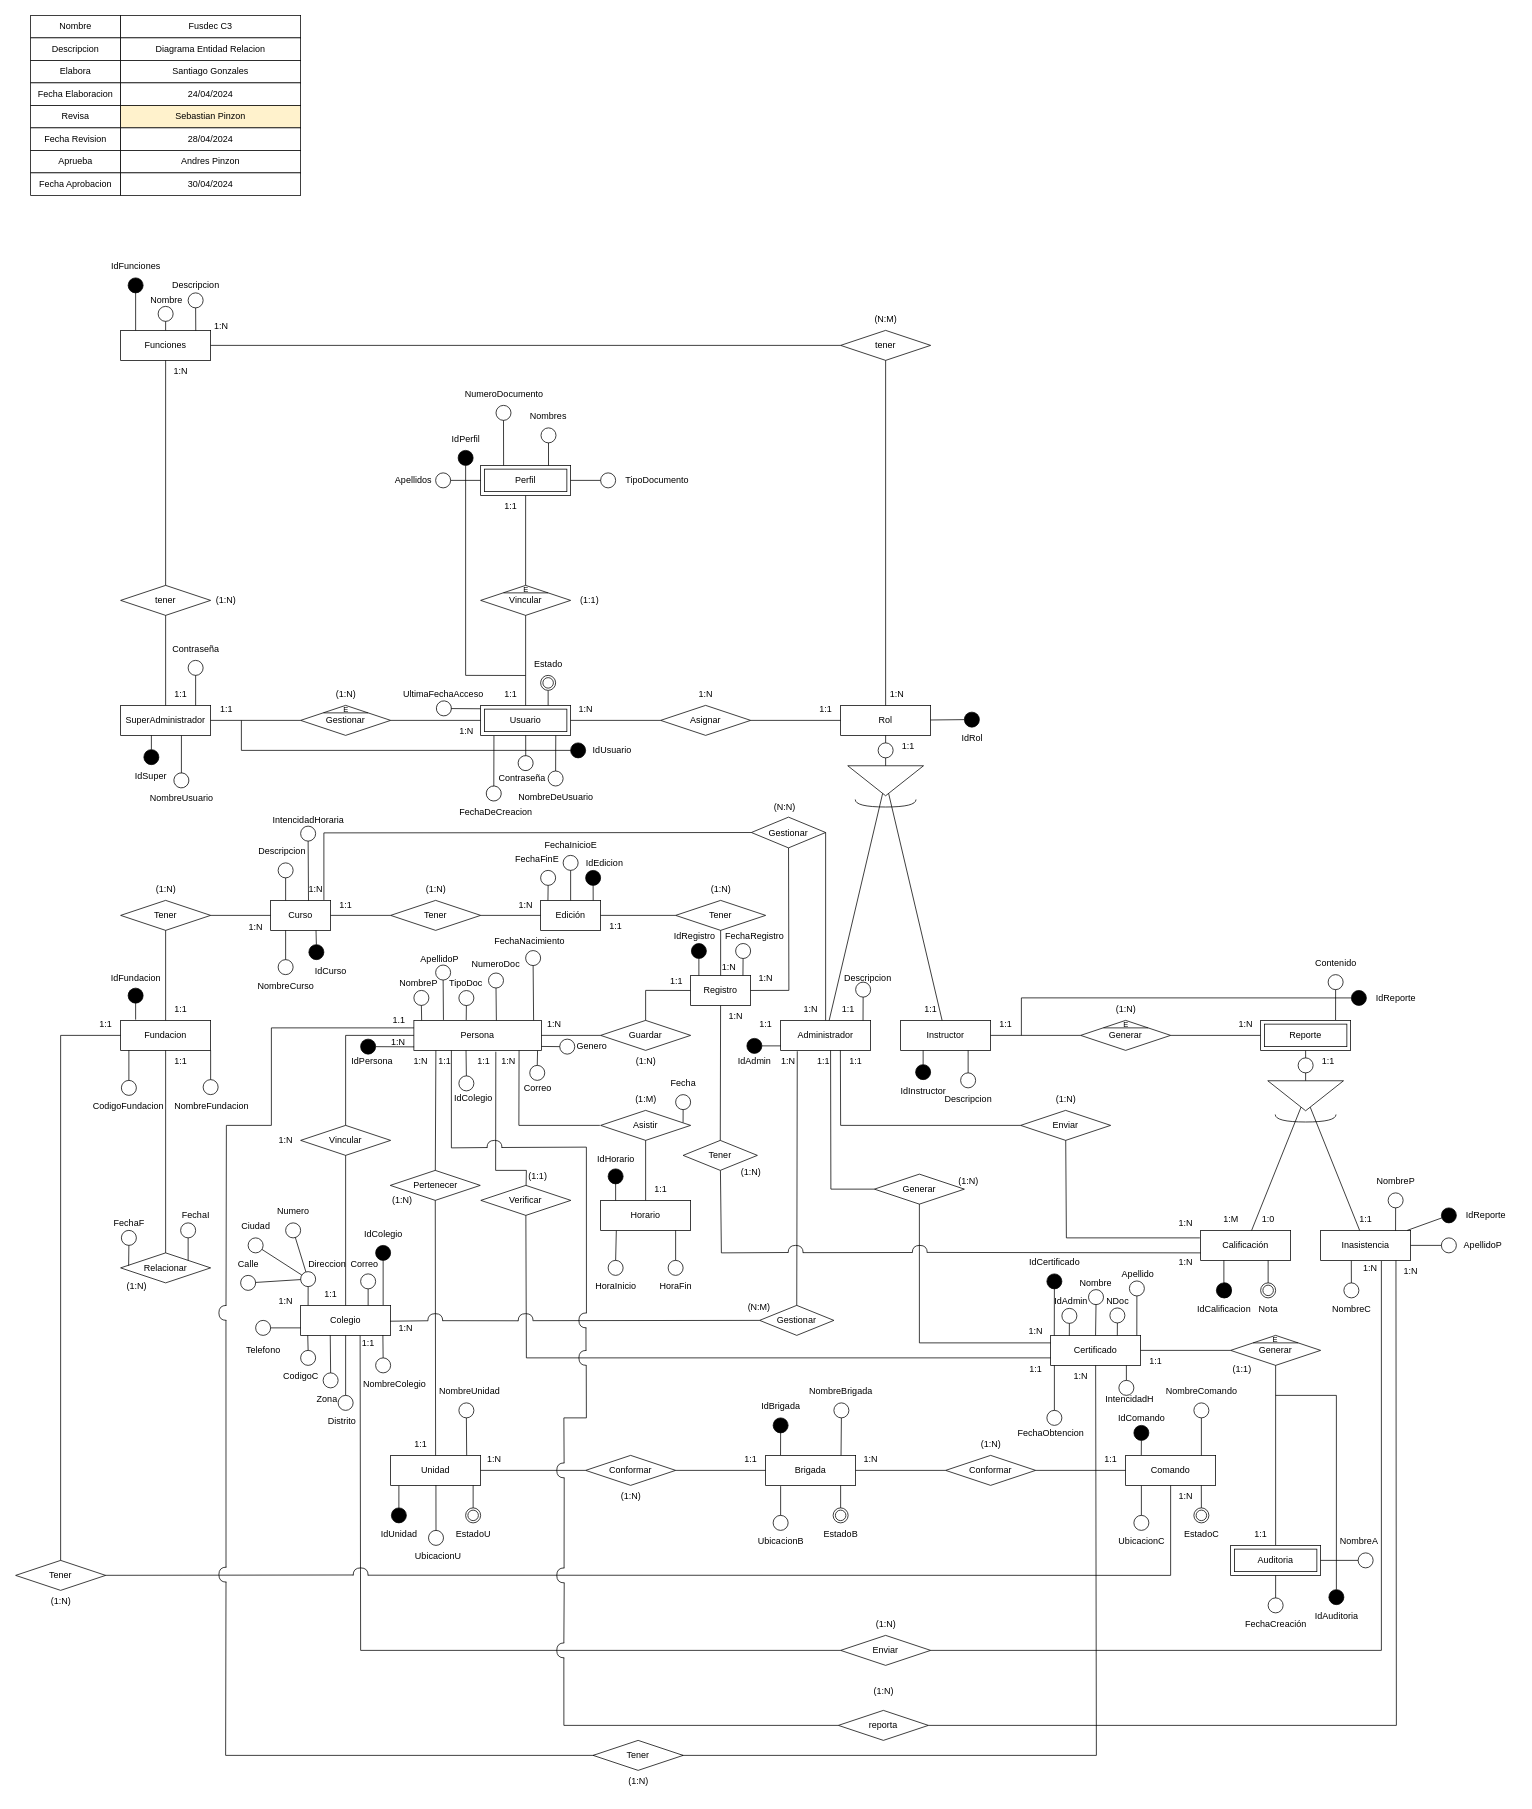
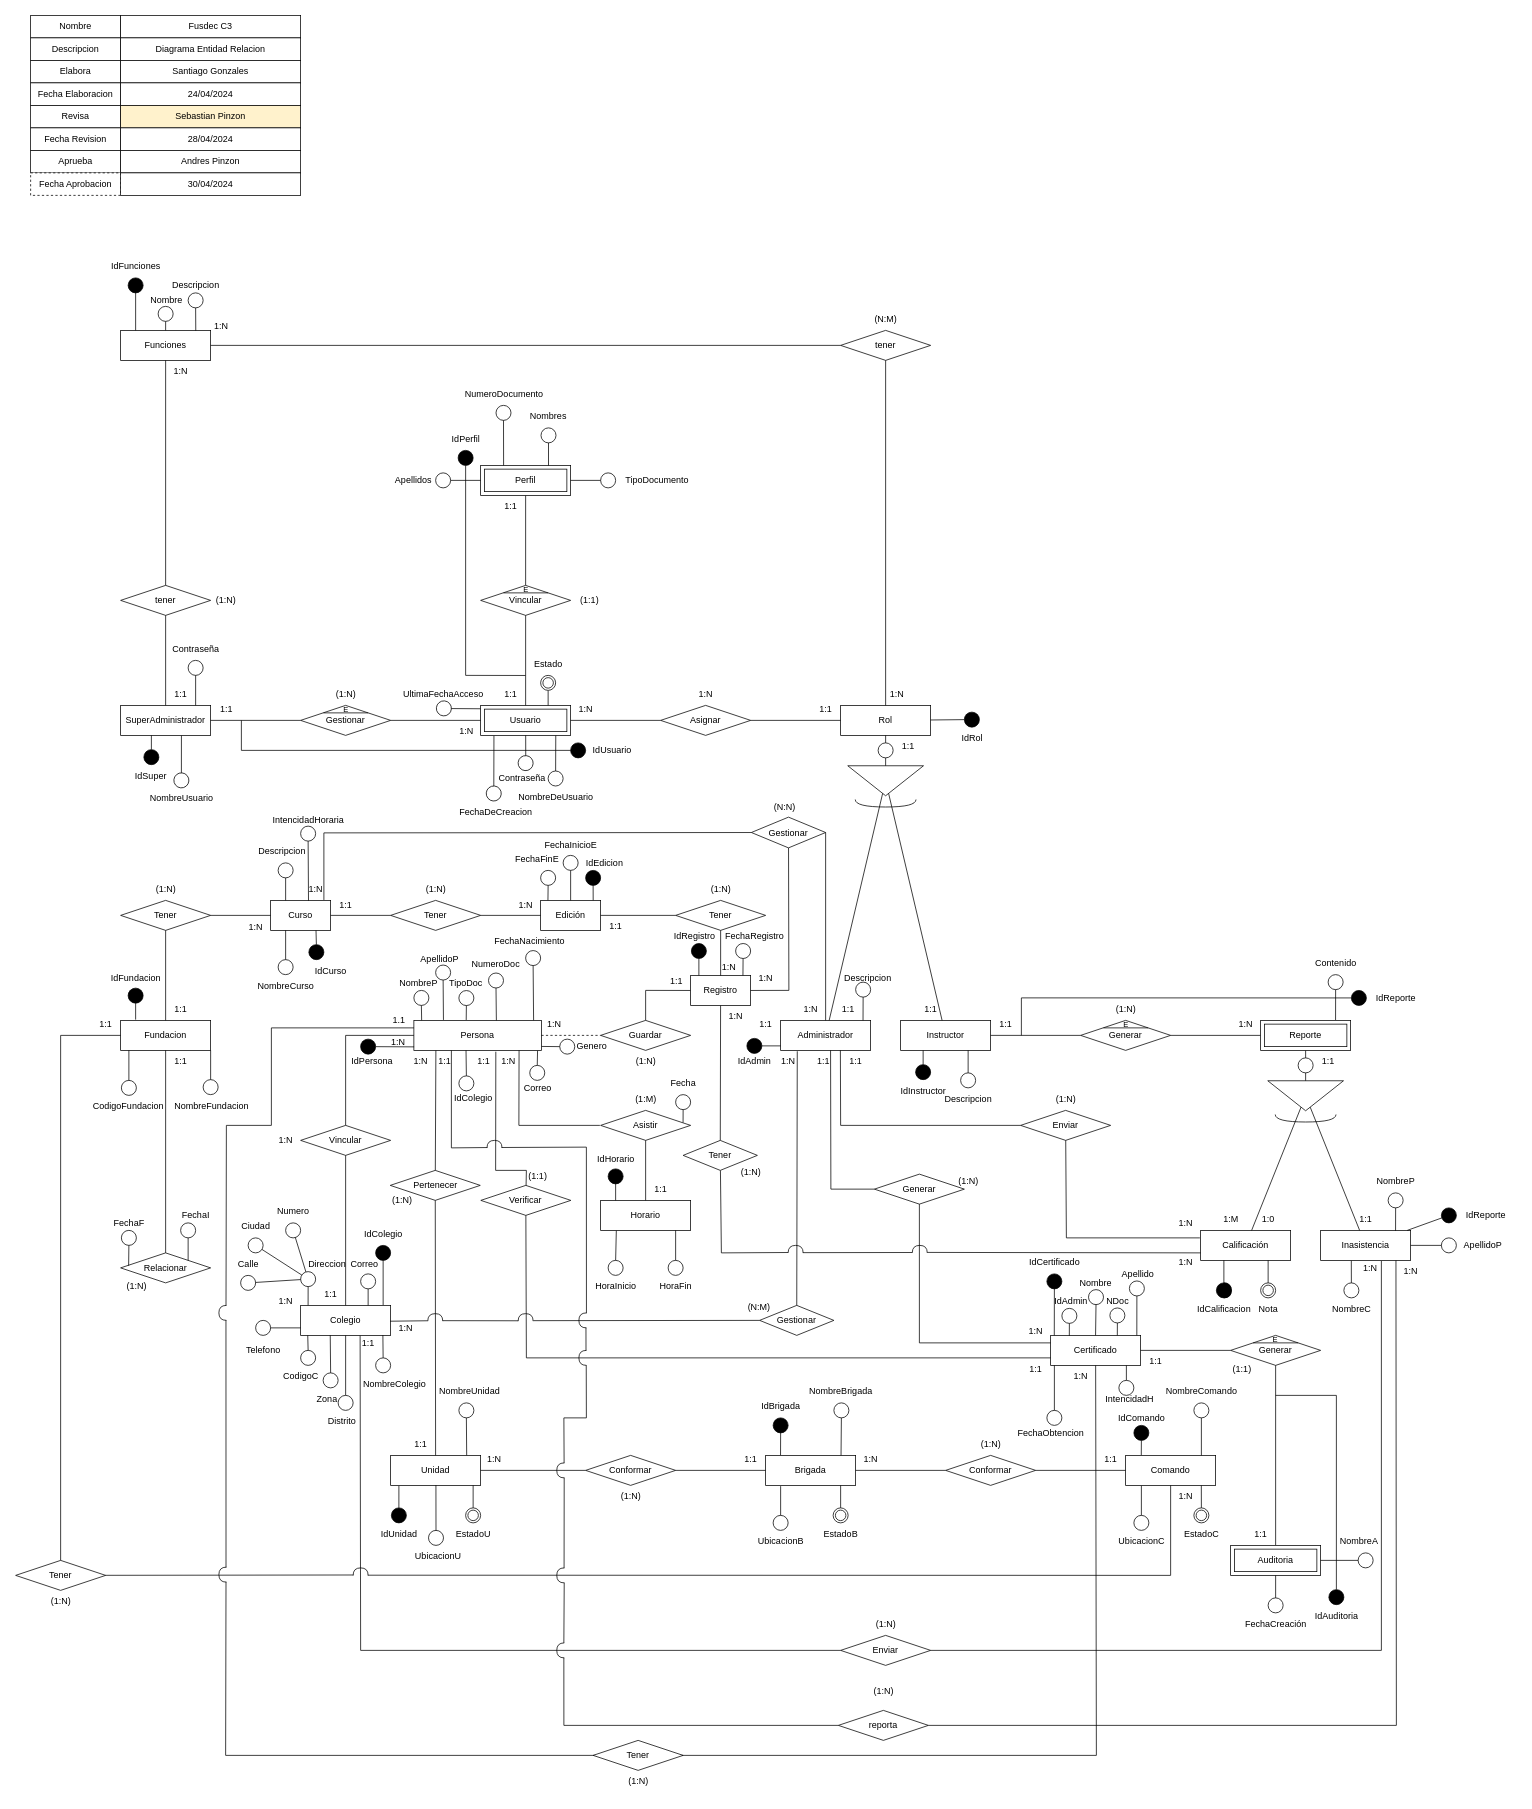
node "Fecha Aprobacion": style solid -> dashed
edge "Persona" -- "Guardar": style solid -> dashed
